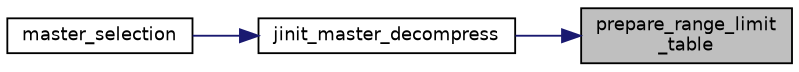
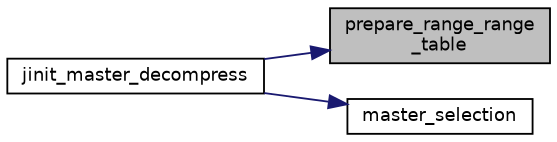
edge "master_selection" -> "jinit_master_decompress": reversed
node "prepare_range_limit _table": label "prepare_range_limit _table" -> "prepare_range_range _table"
